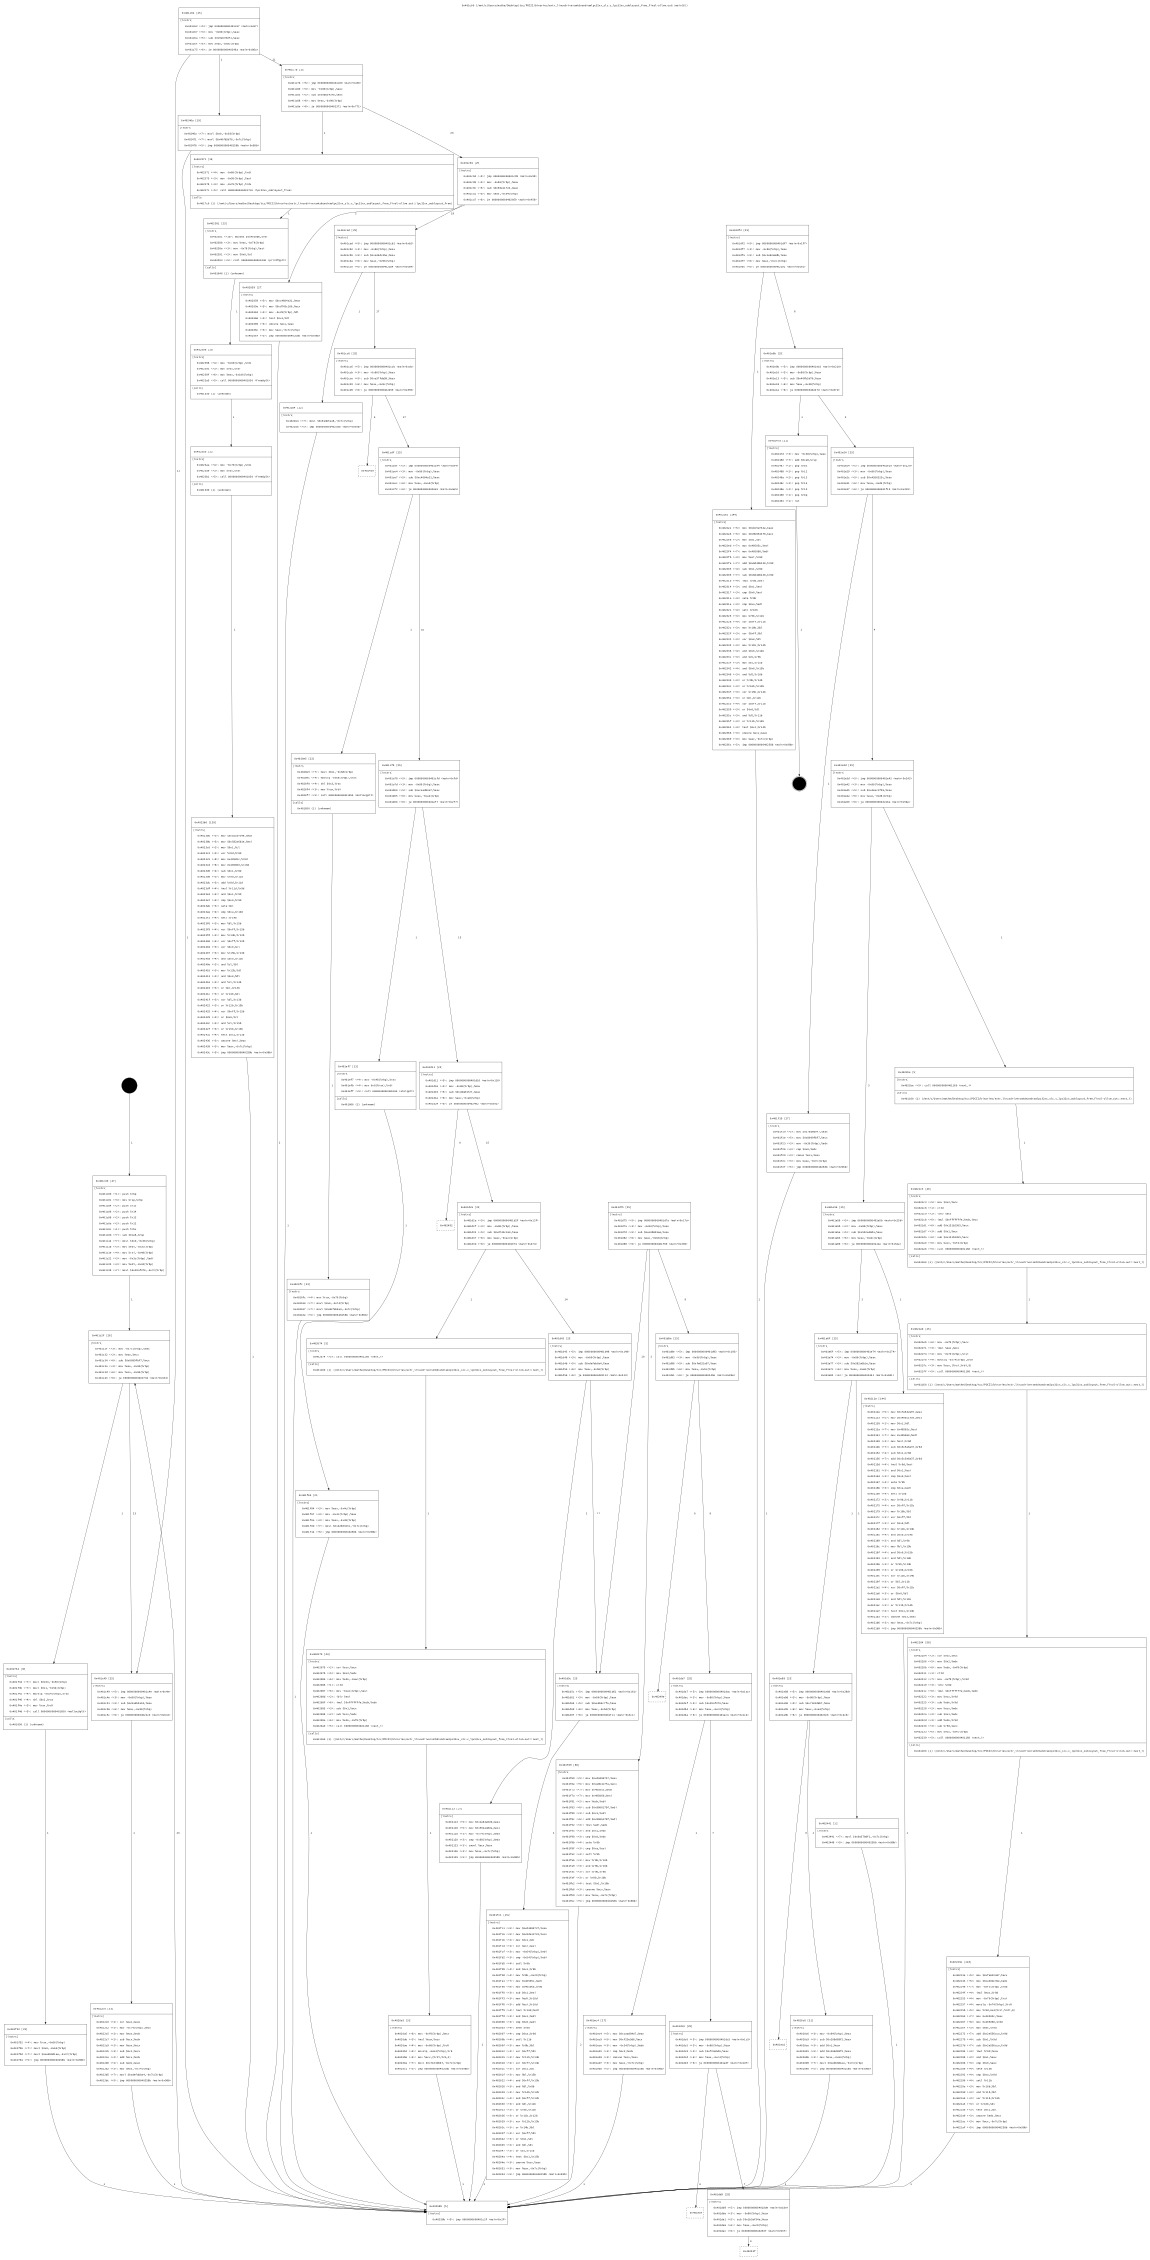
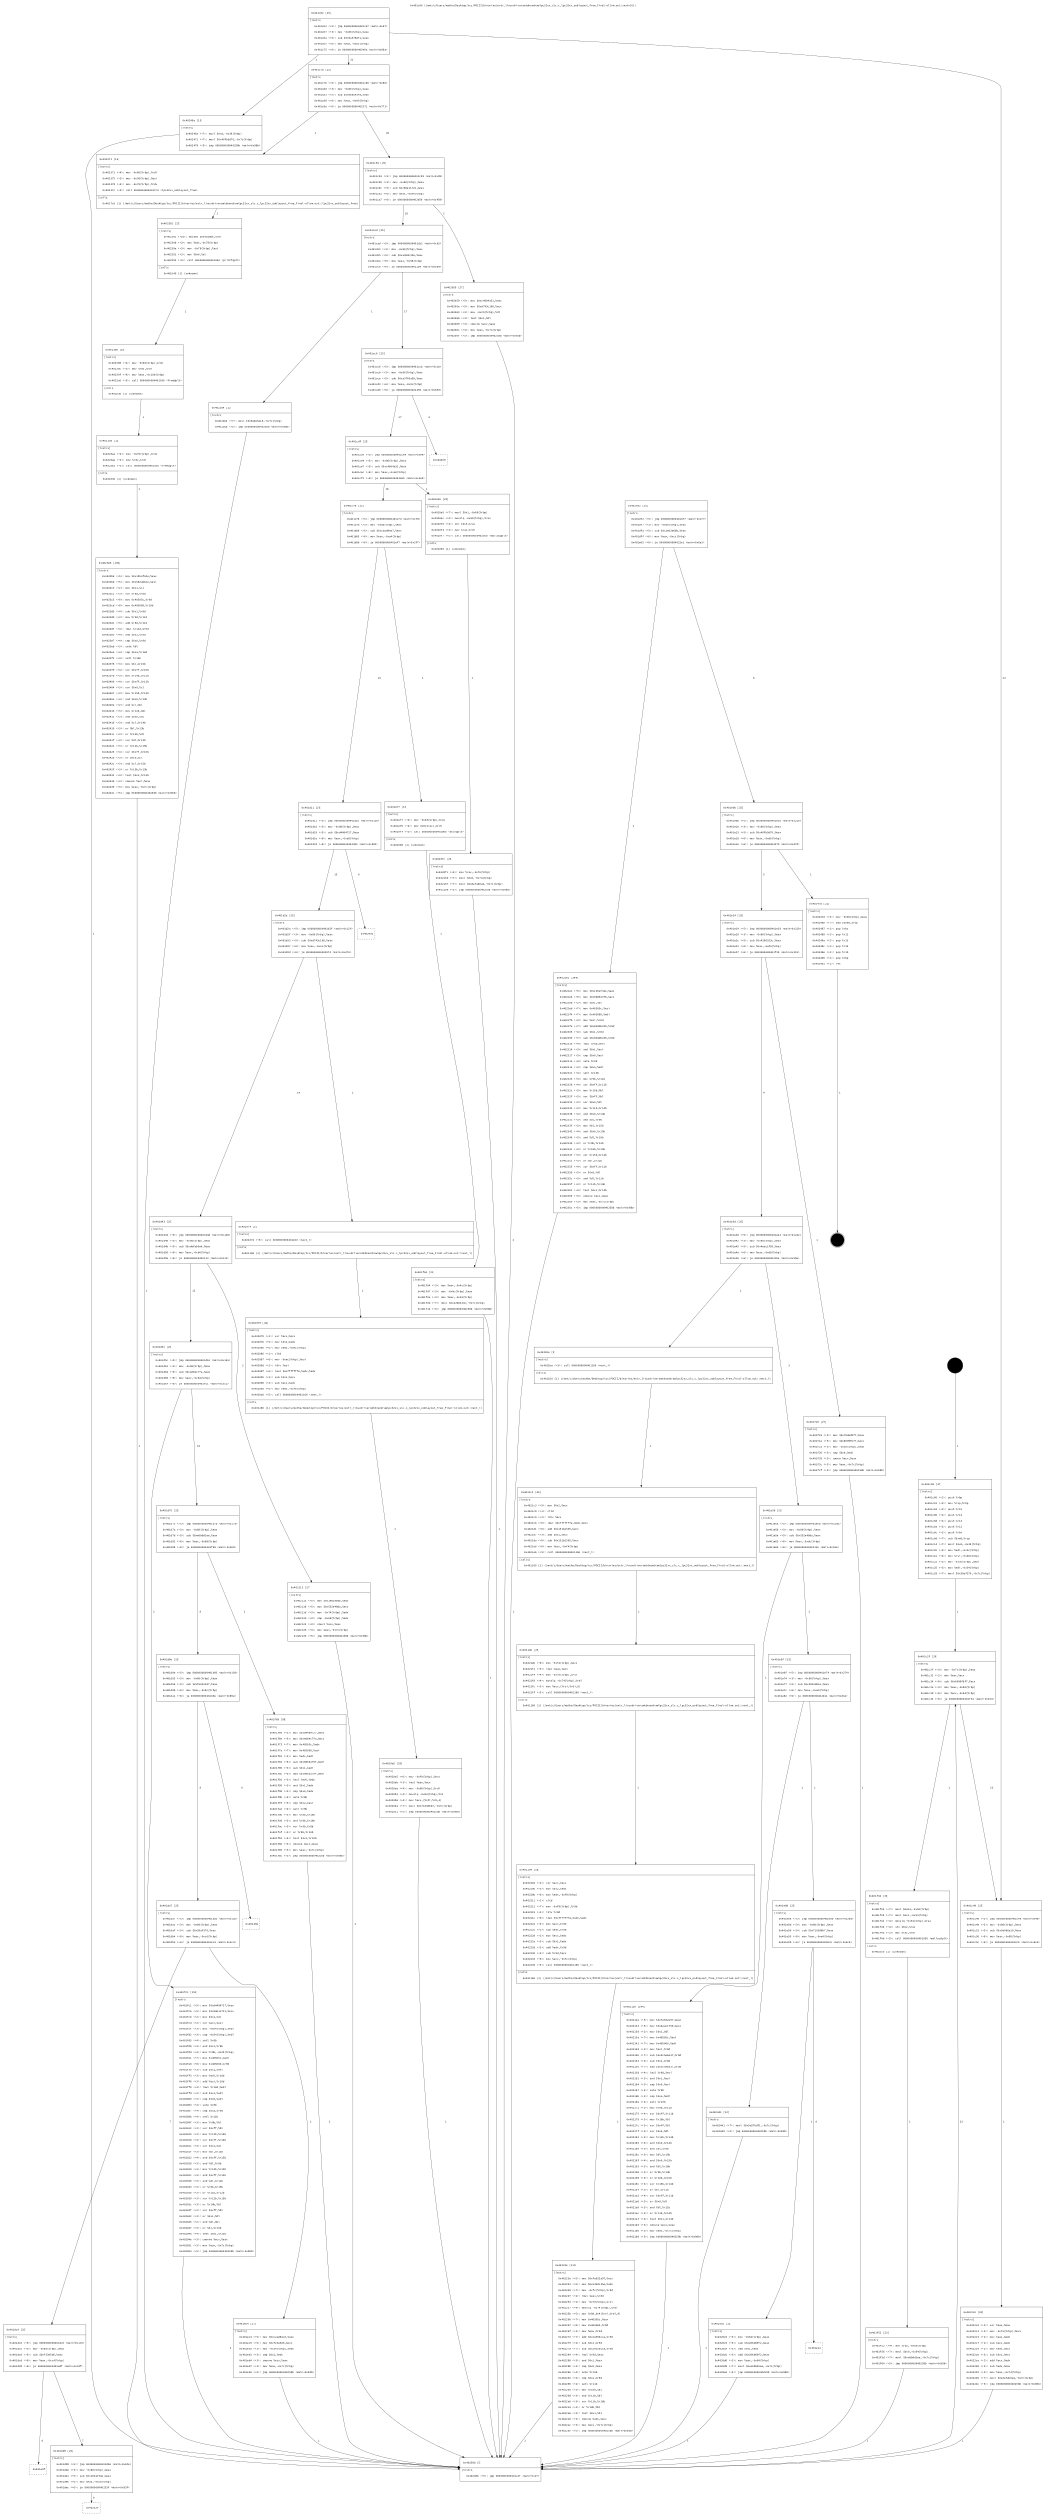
edge "0x401d75 [25]" -> "0x401d5c [25]": reversed
